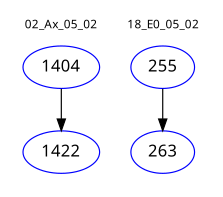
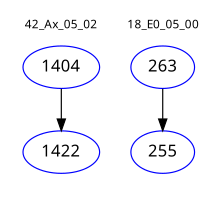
cluster "02_Ax_05_02": label "02_Ax_05_02" -> "42_Ax_05_02"
cluster "18_E0_05_02": label "18_E0_05_02" -> "18_E0_05_00"
edge "255" -> "263": reversed
